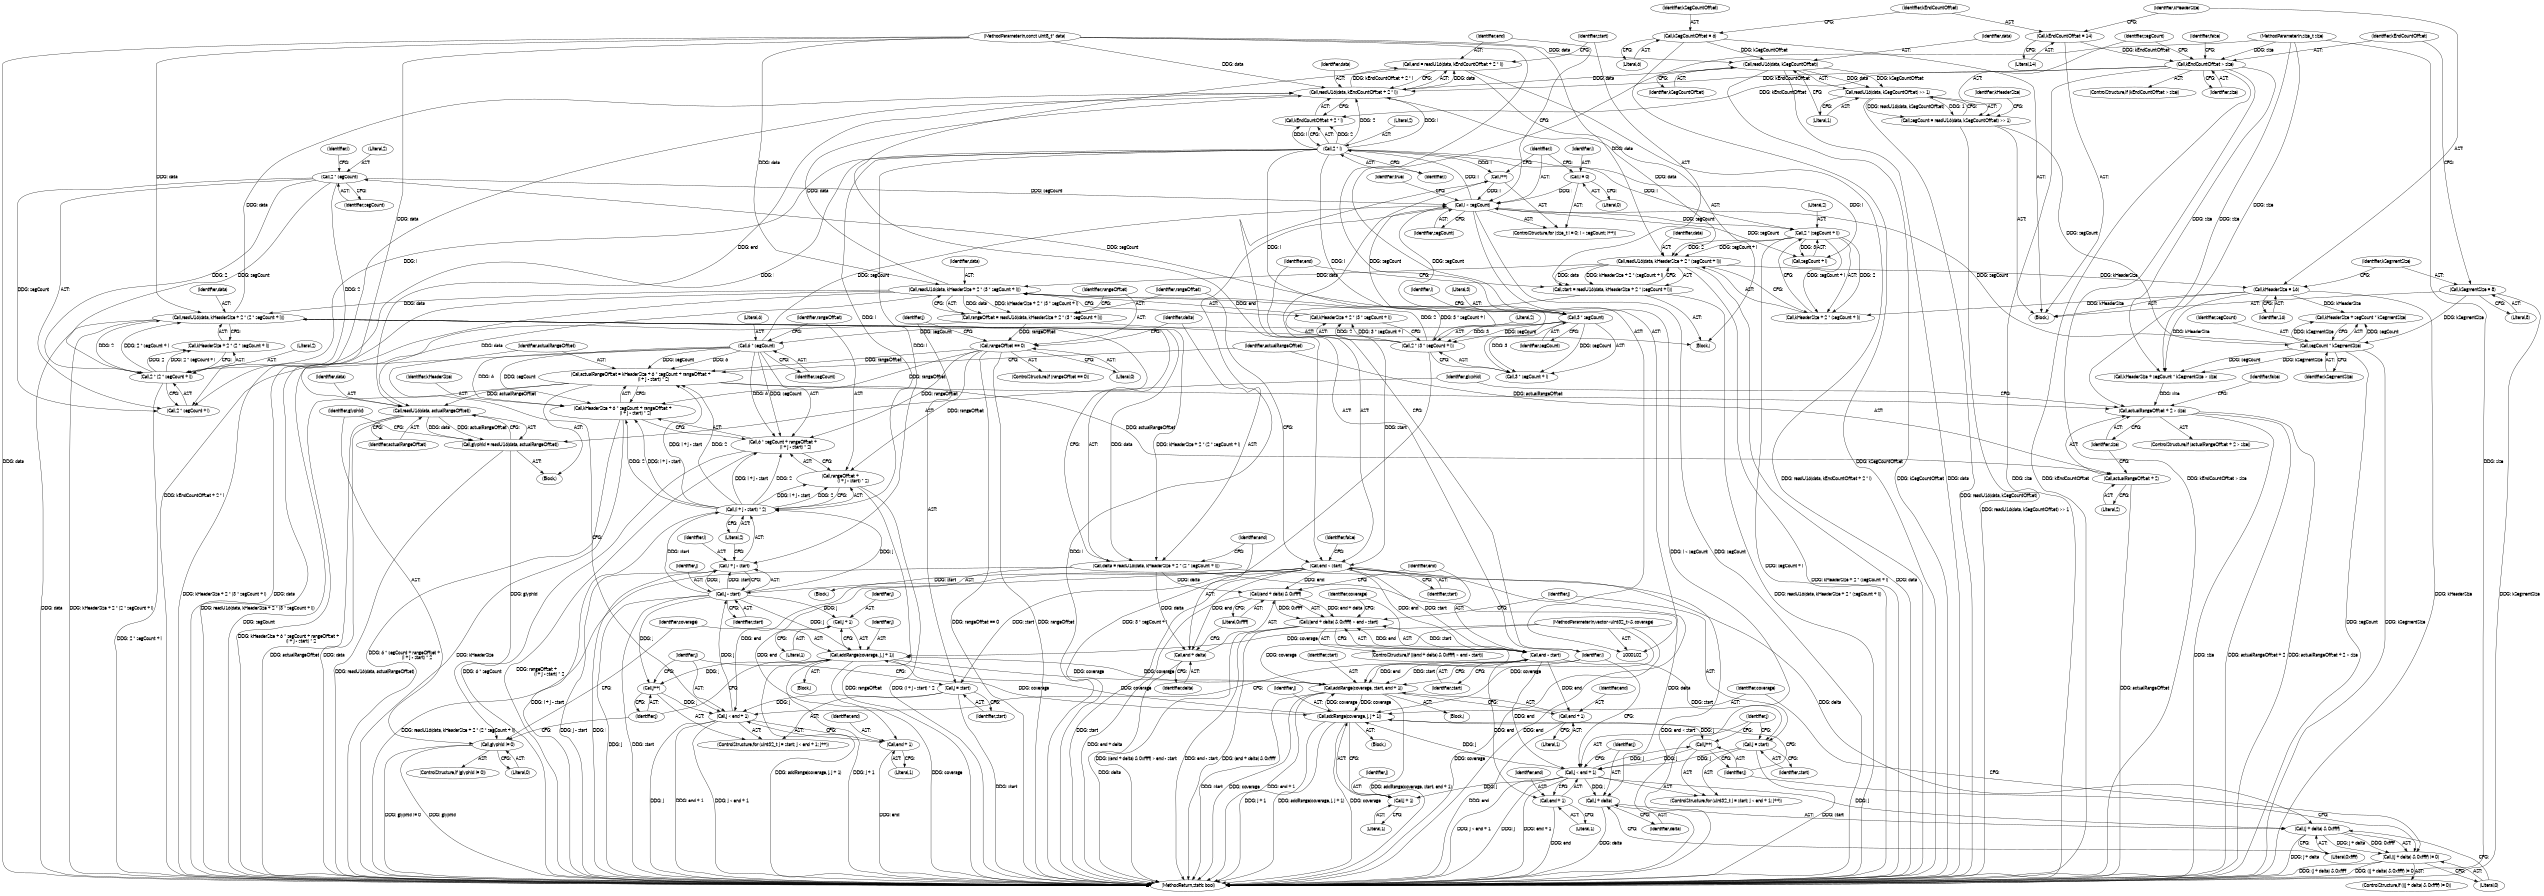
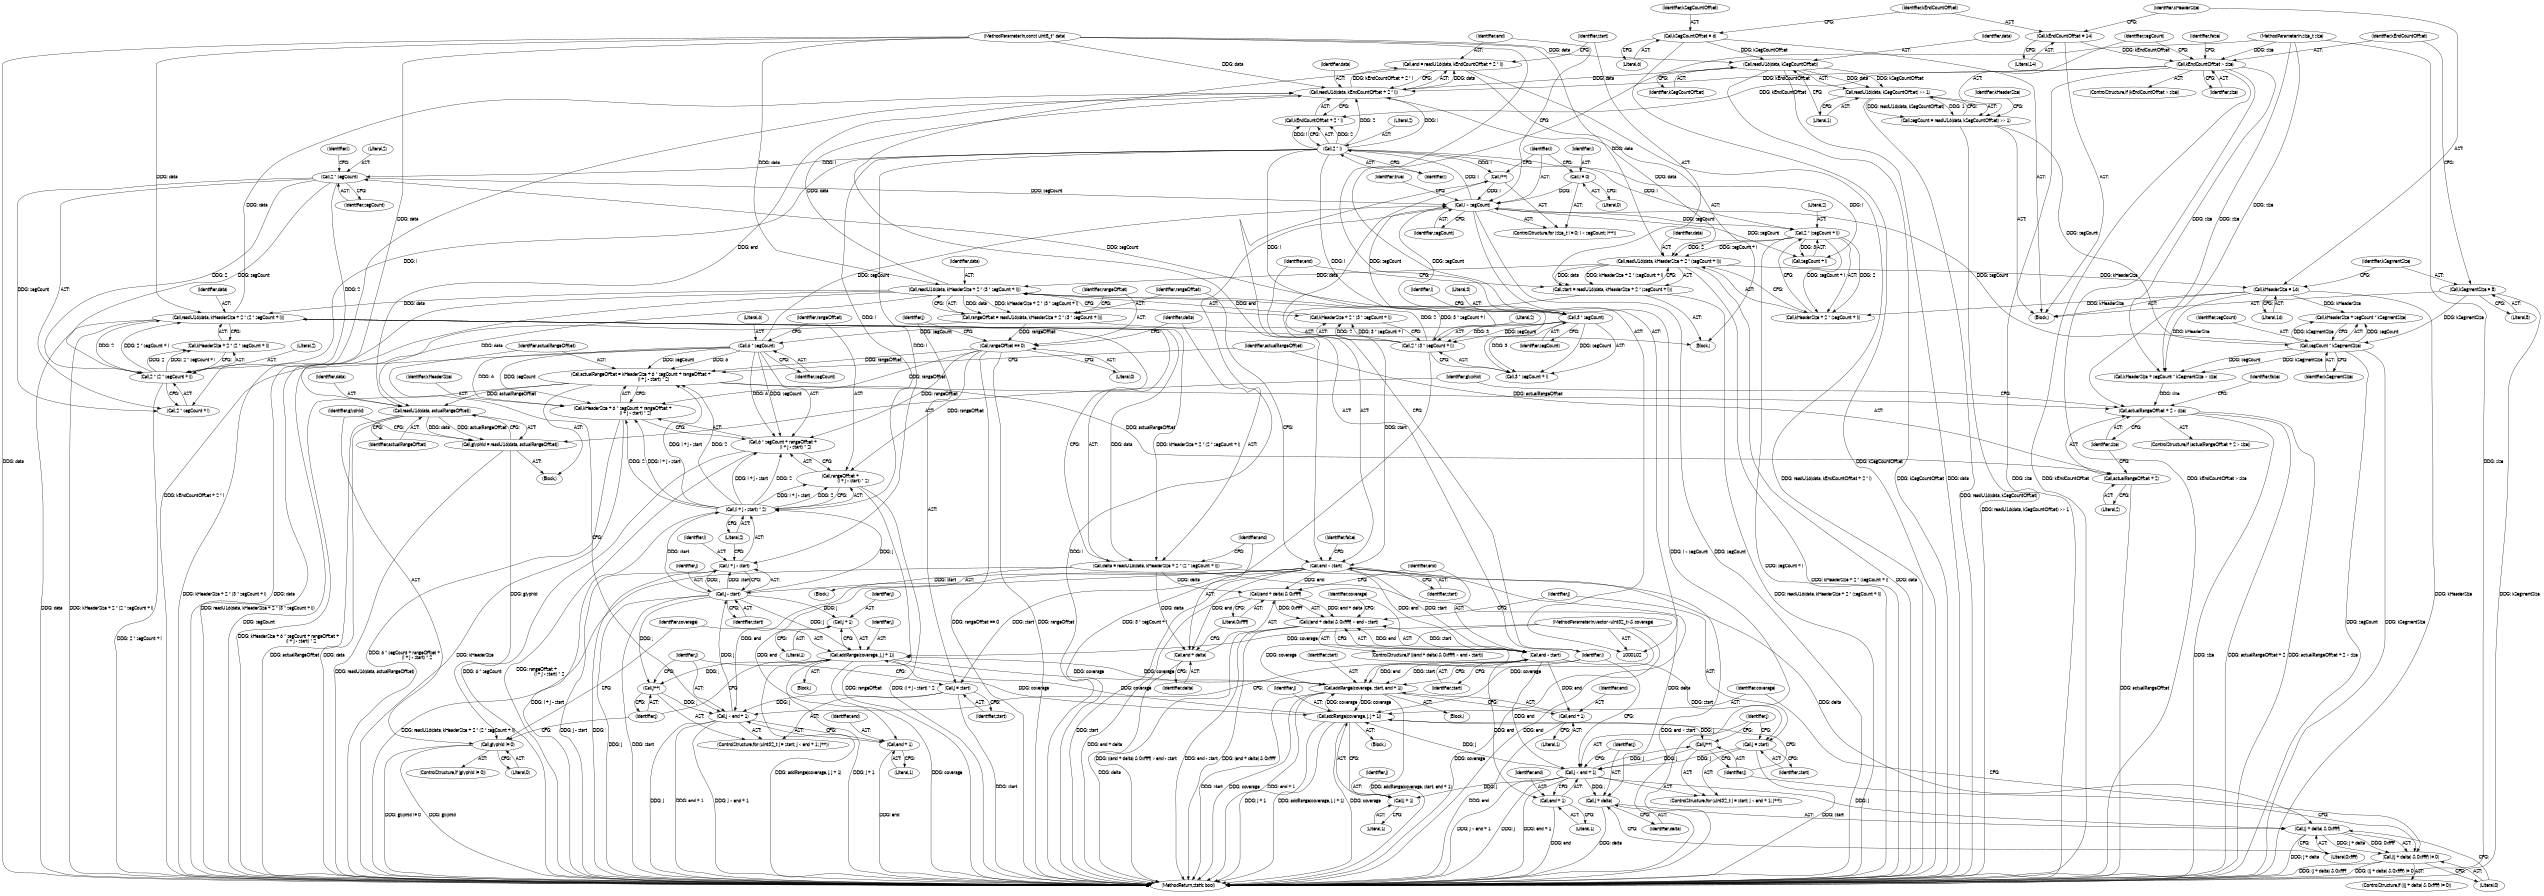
edge "(Call,2 * i)" -> "(Call,2 * segCount + i)": now "(Call,2 * i)" -> "(Call,2 * segCount)"
node "(Identifier,16)": label "(Identifier,16)" -> "(Literal,16)"
node "(ControlStructure,if (rangeOffset == 0))": removed
